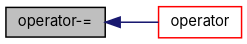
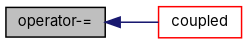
node "operator": label "operator" -> "coupled"
